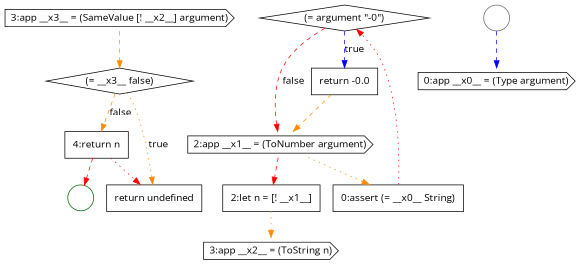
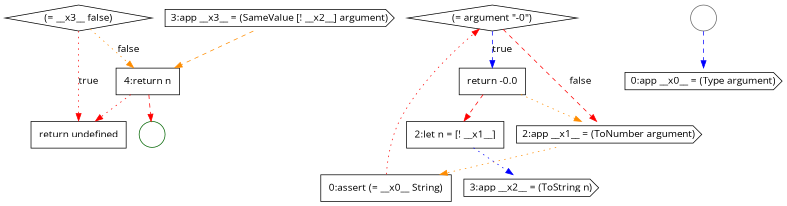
edge "3:app __x3__ = (SameValue [! __x2__] argument)" -> "(= __x3__ false)": now "3:app __x3__ = (SameValue [! __x2__] argument)" -> "4:return n"
edge "(= __x3__ false)" -> "4:return n": style dashed -> dotted
edge "return -0.0" -> "2:app __x1__ = (ToNumber argument)": style dashed -> dotted
edge "(= __x3__ false)" -> "return undefined": color darkorange -> red
edge "2:app __x1__ = (ToNumber argument)" -> "2:let n = [! __x1__]": now "return -0.0" -> "2:let n = [! __x1__]"
edge "2:let n = [! __x1__]" -> "3:app __x2__ = (ToString n)": color darkorange -> blue
